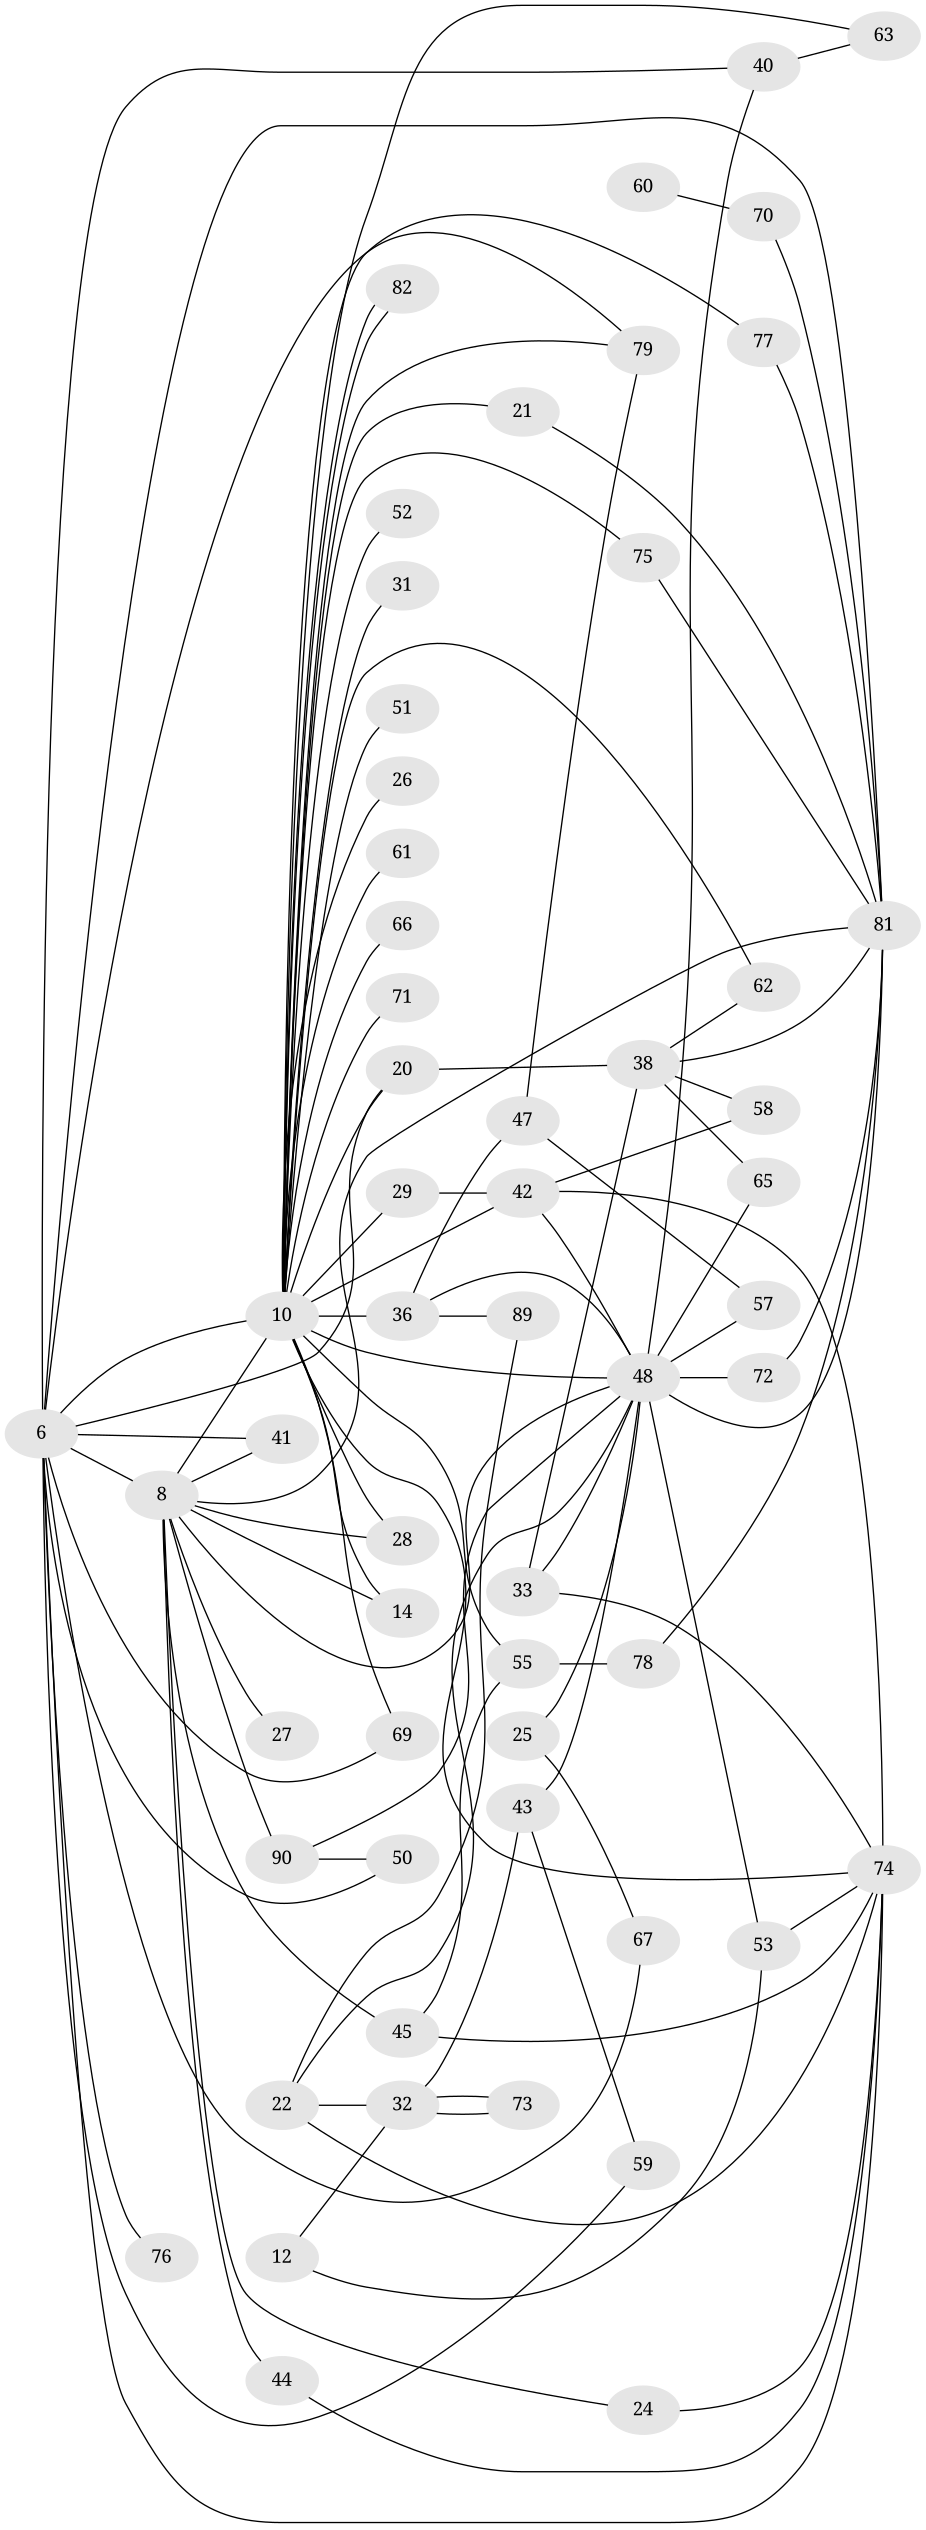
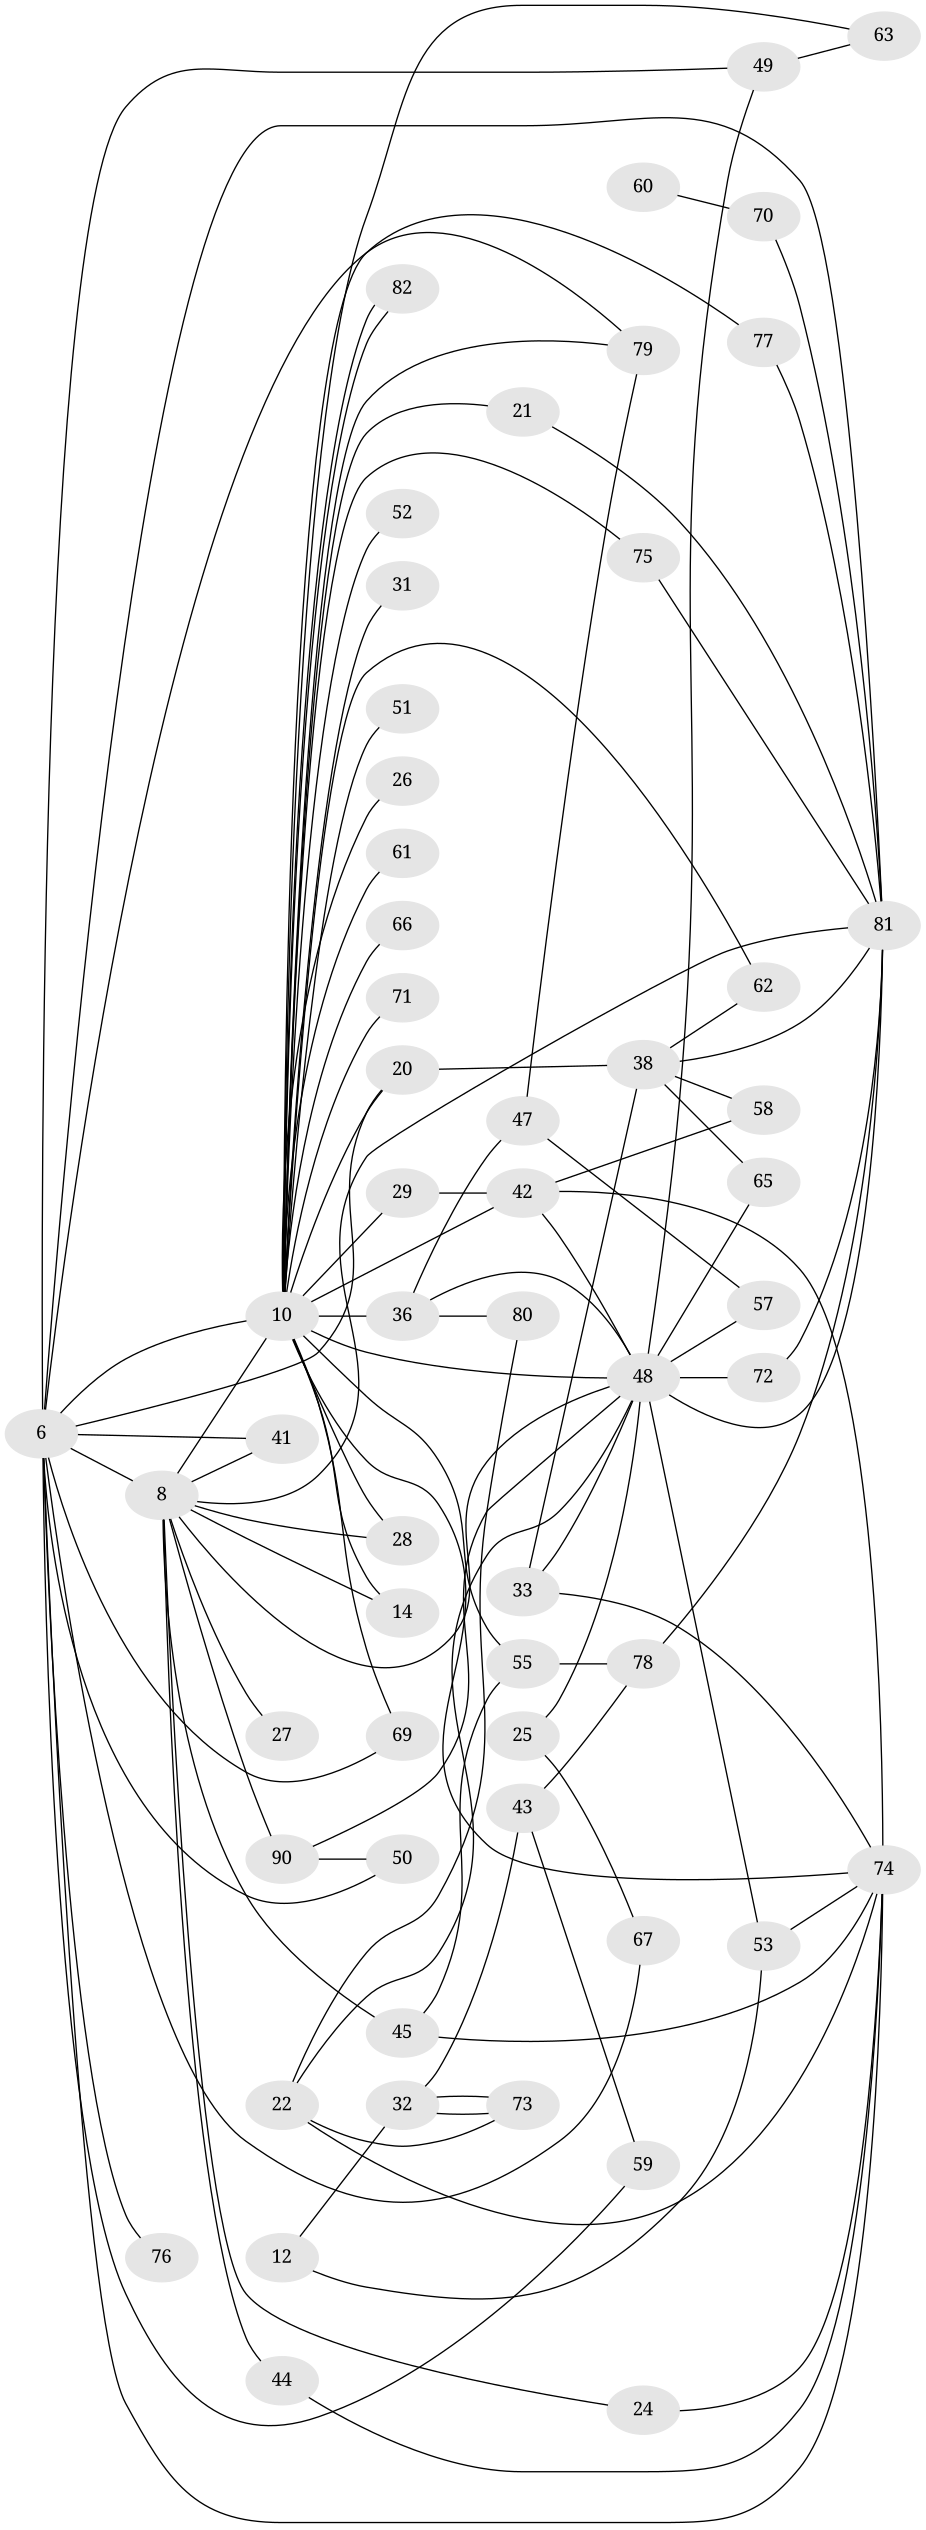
node "40": label "40" -> "49"
node "89": label "89" -> "80"
edge "48" -- "43": now "78" -- "43"
edge "22" -- "32": now "22" -- "73"
